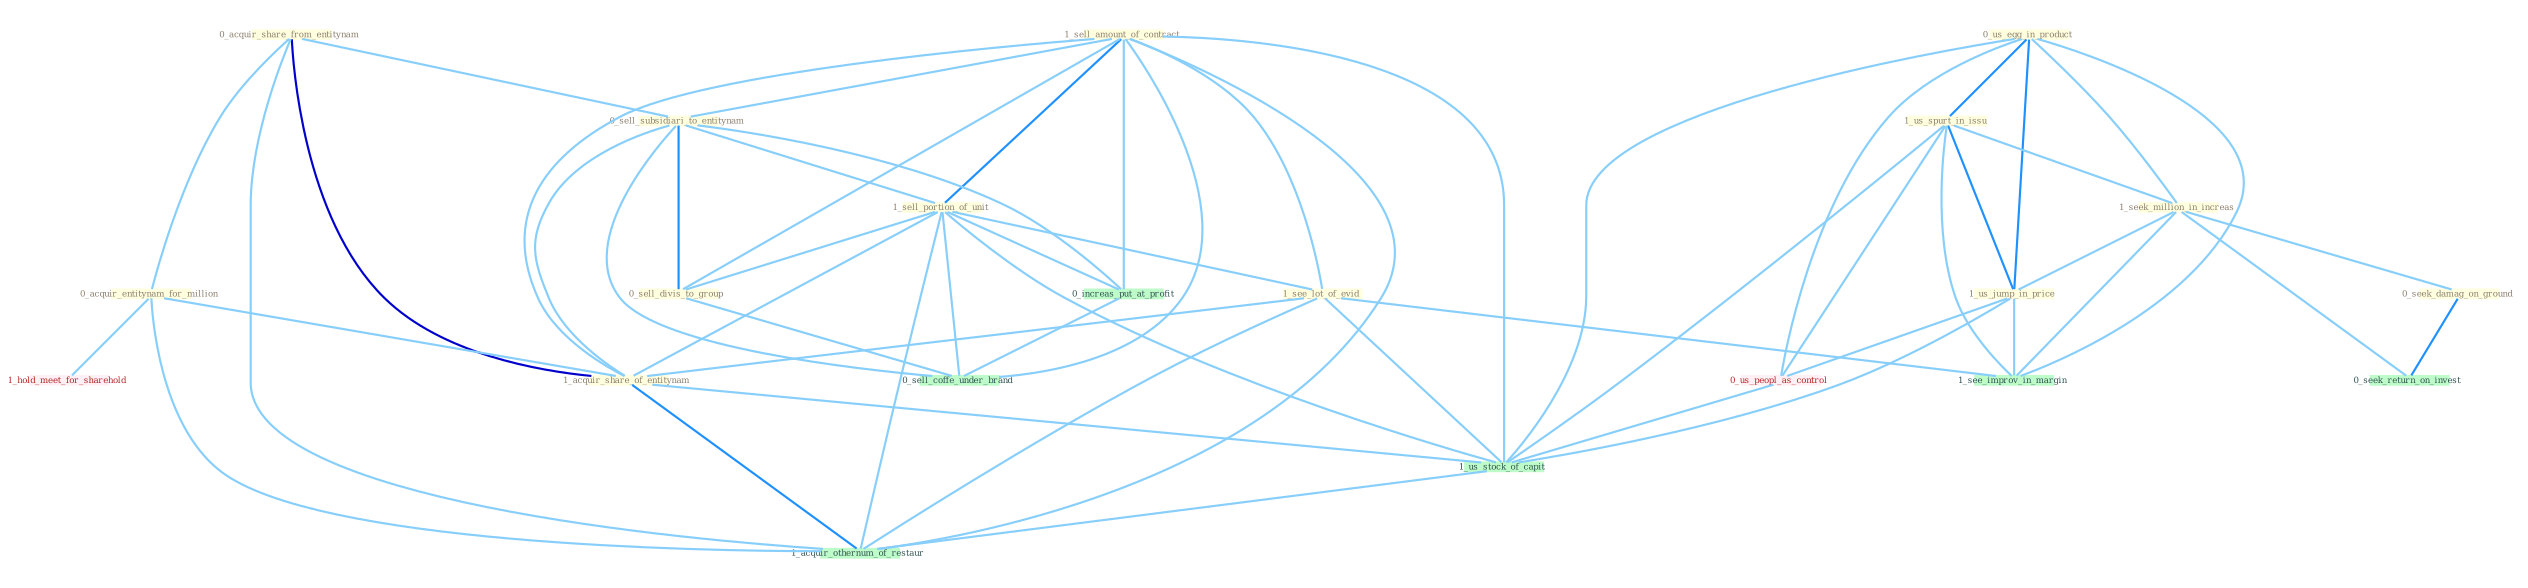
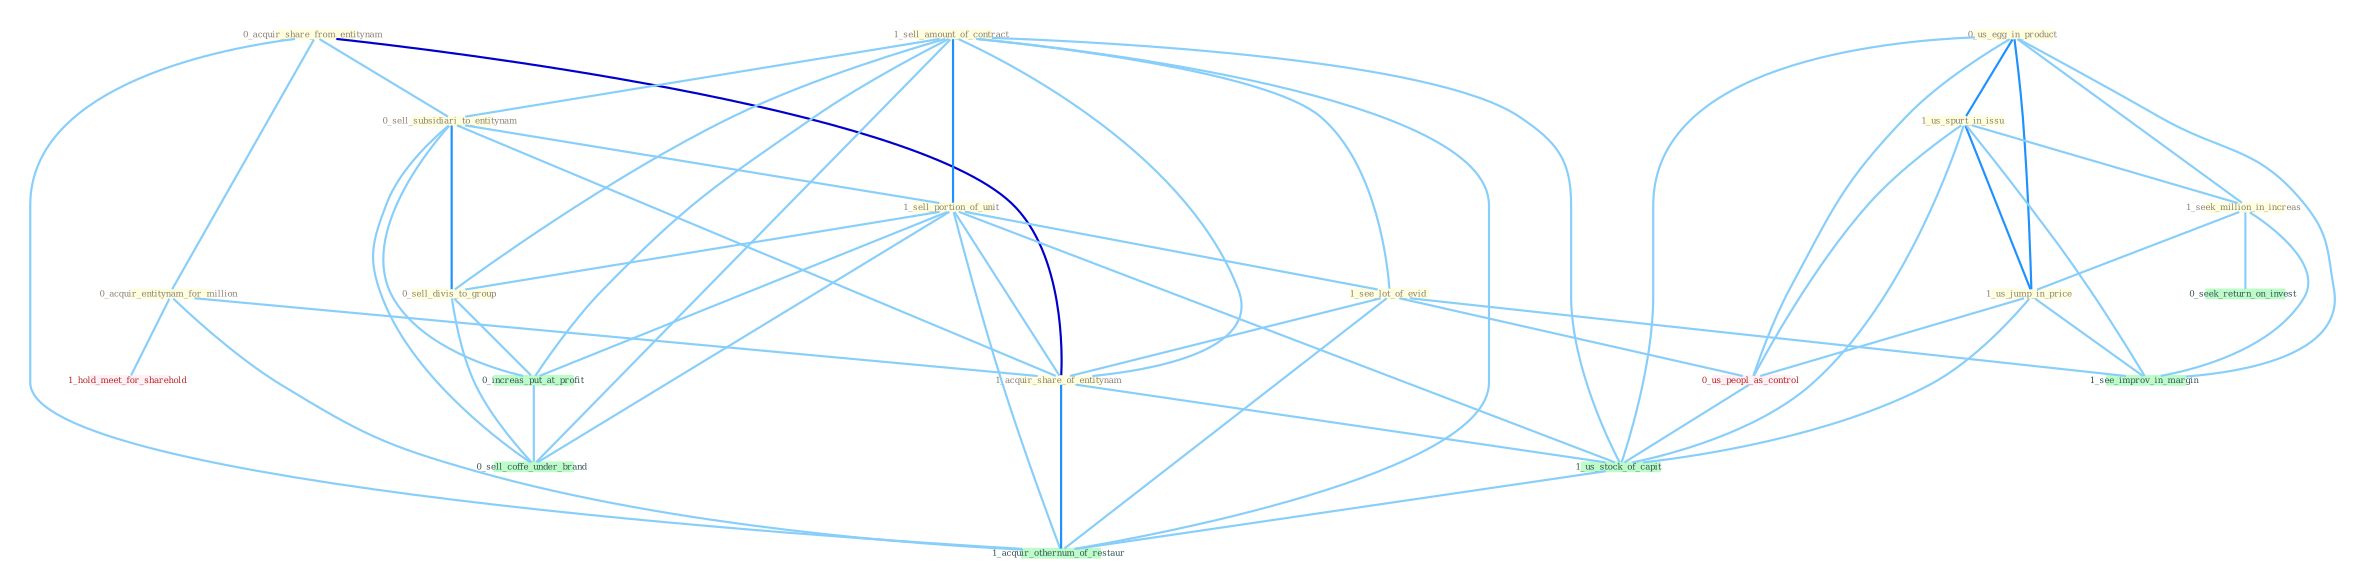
node "0_seek_damag_on_ground": removed
edge "0_sell_divis_to_group" -- "0_increas_put_at_profit": added
edge "1_see_lot_of_evid" -- "1_us_stock_of_capit": now "1_see_lot_of_evid" -- "0_us_peopl_as_control"
